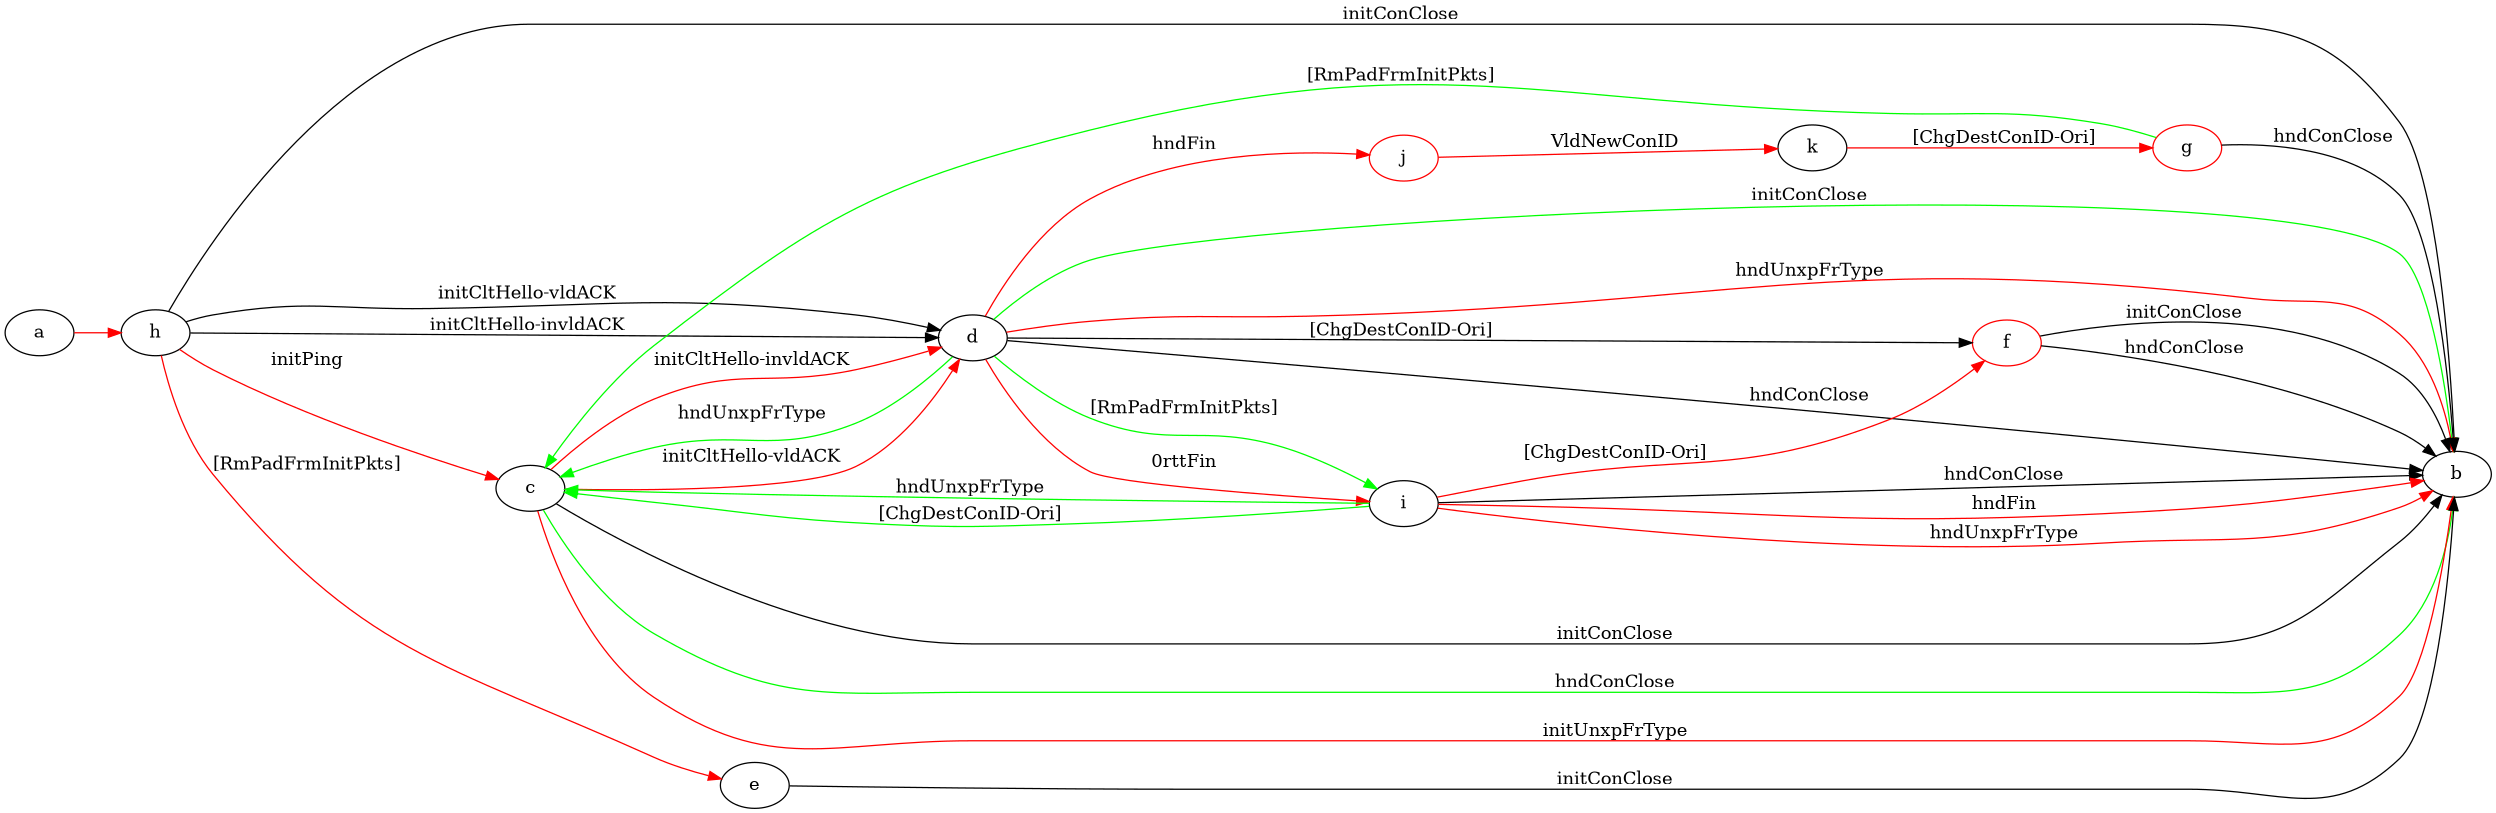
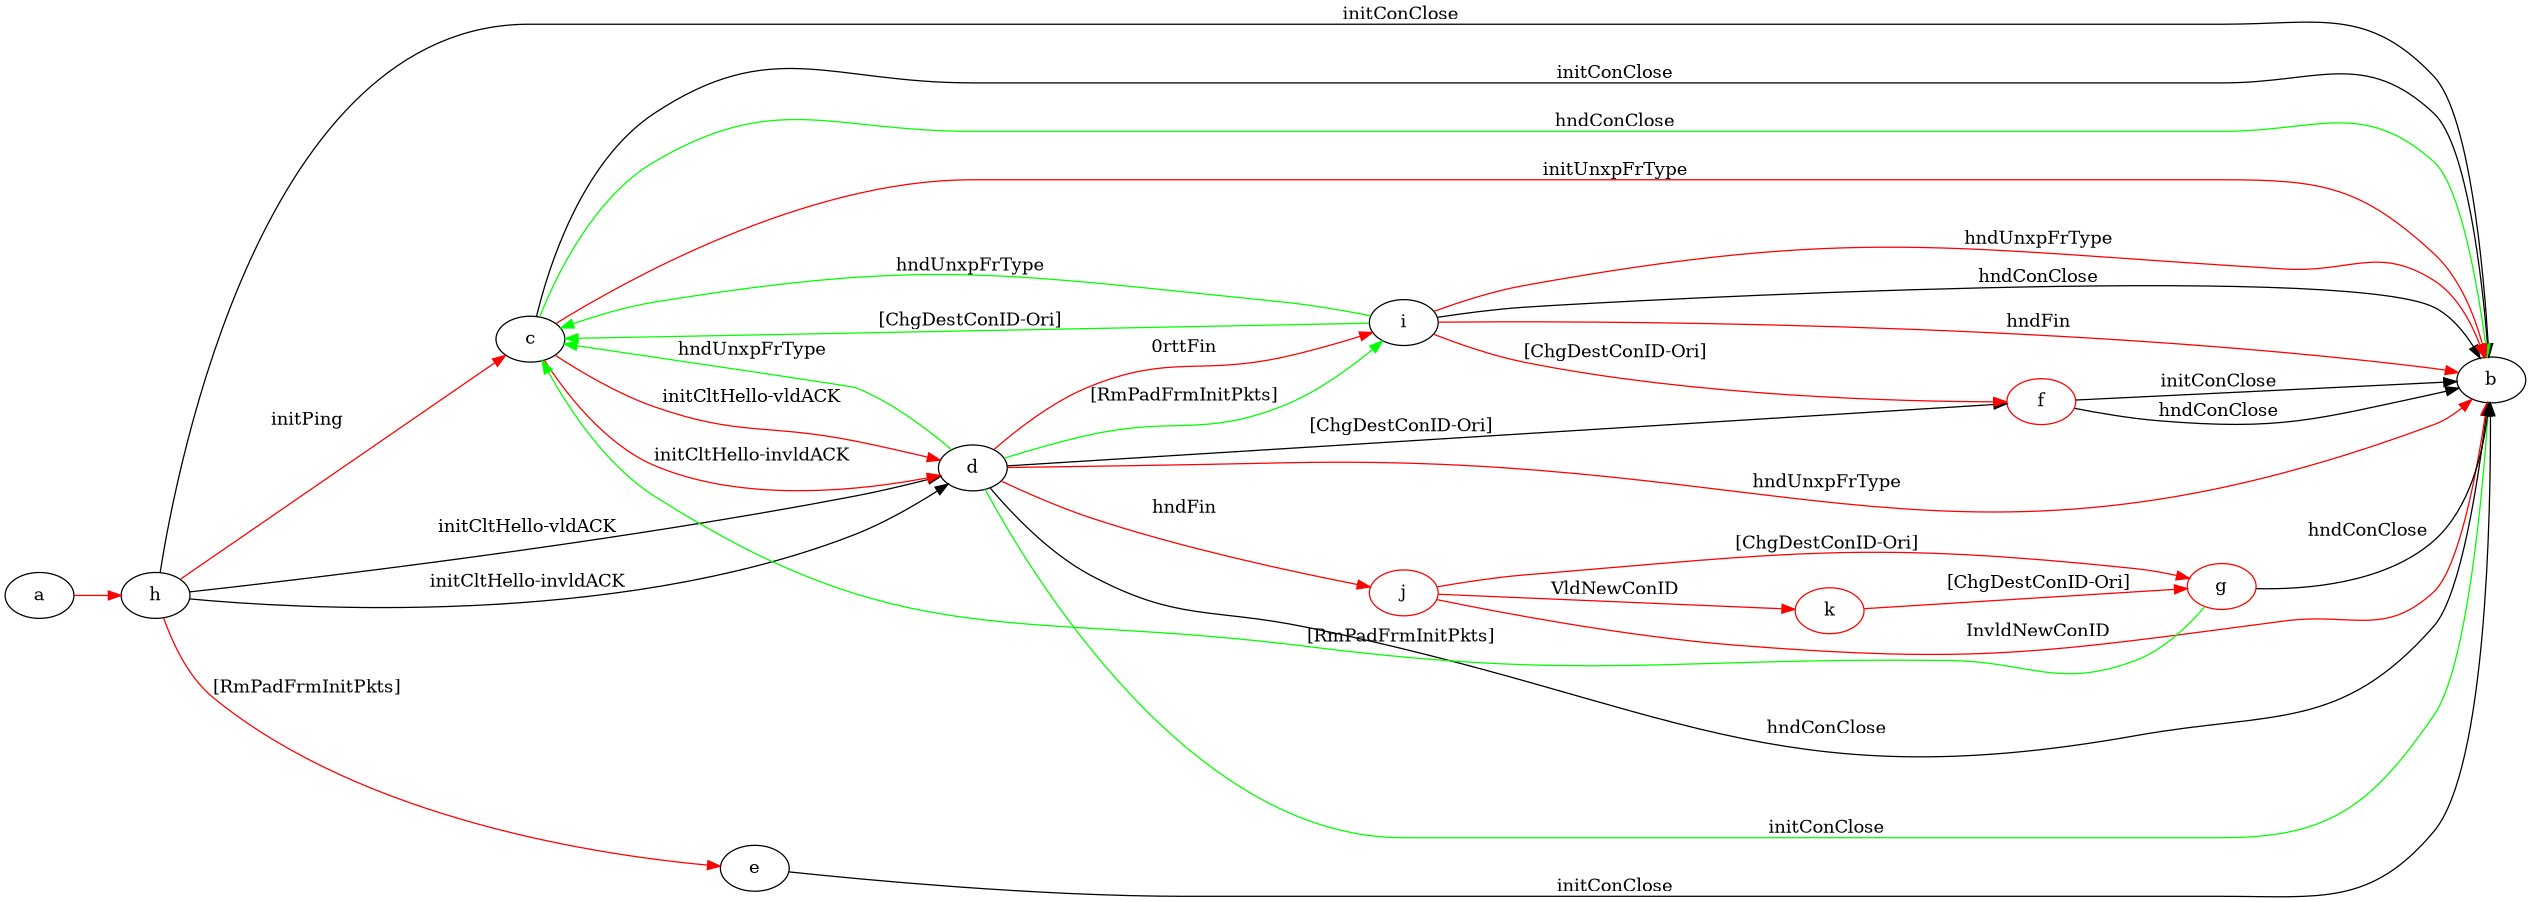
node "k": color black -> red
edge "j" -> "g": added, label "[ChgDestConID-Ori]"
edge "j" -> "b": added, label "InvldNewConID"
